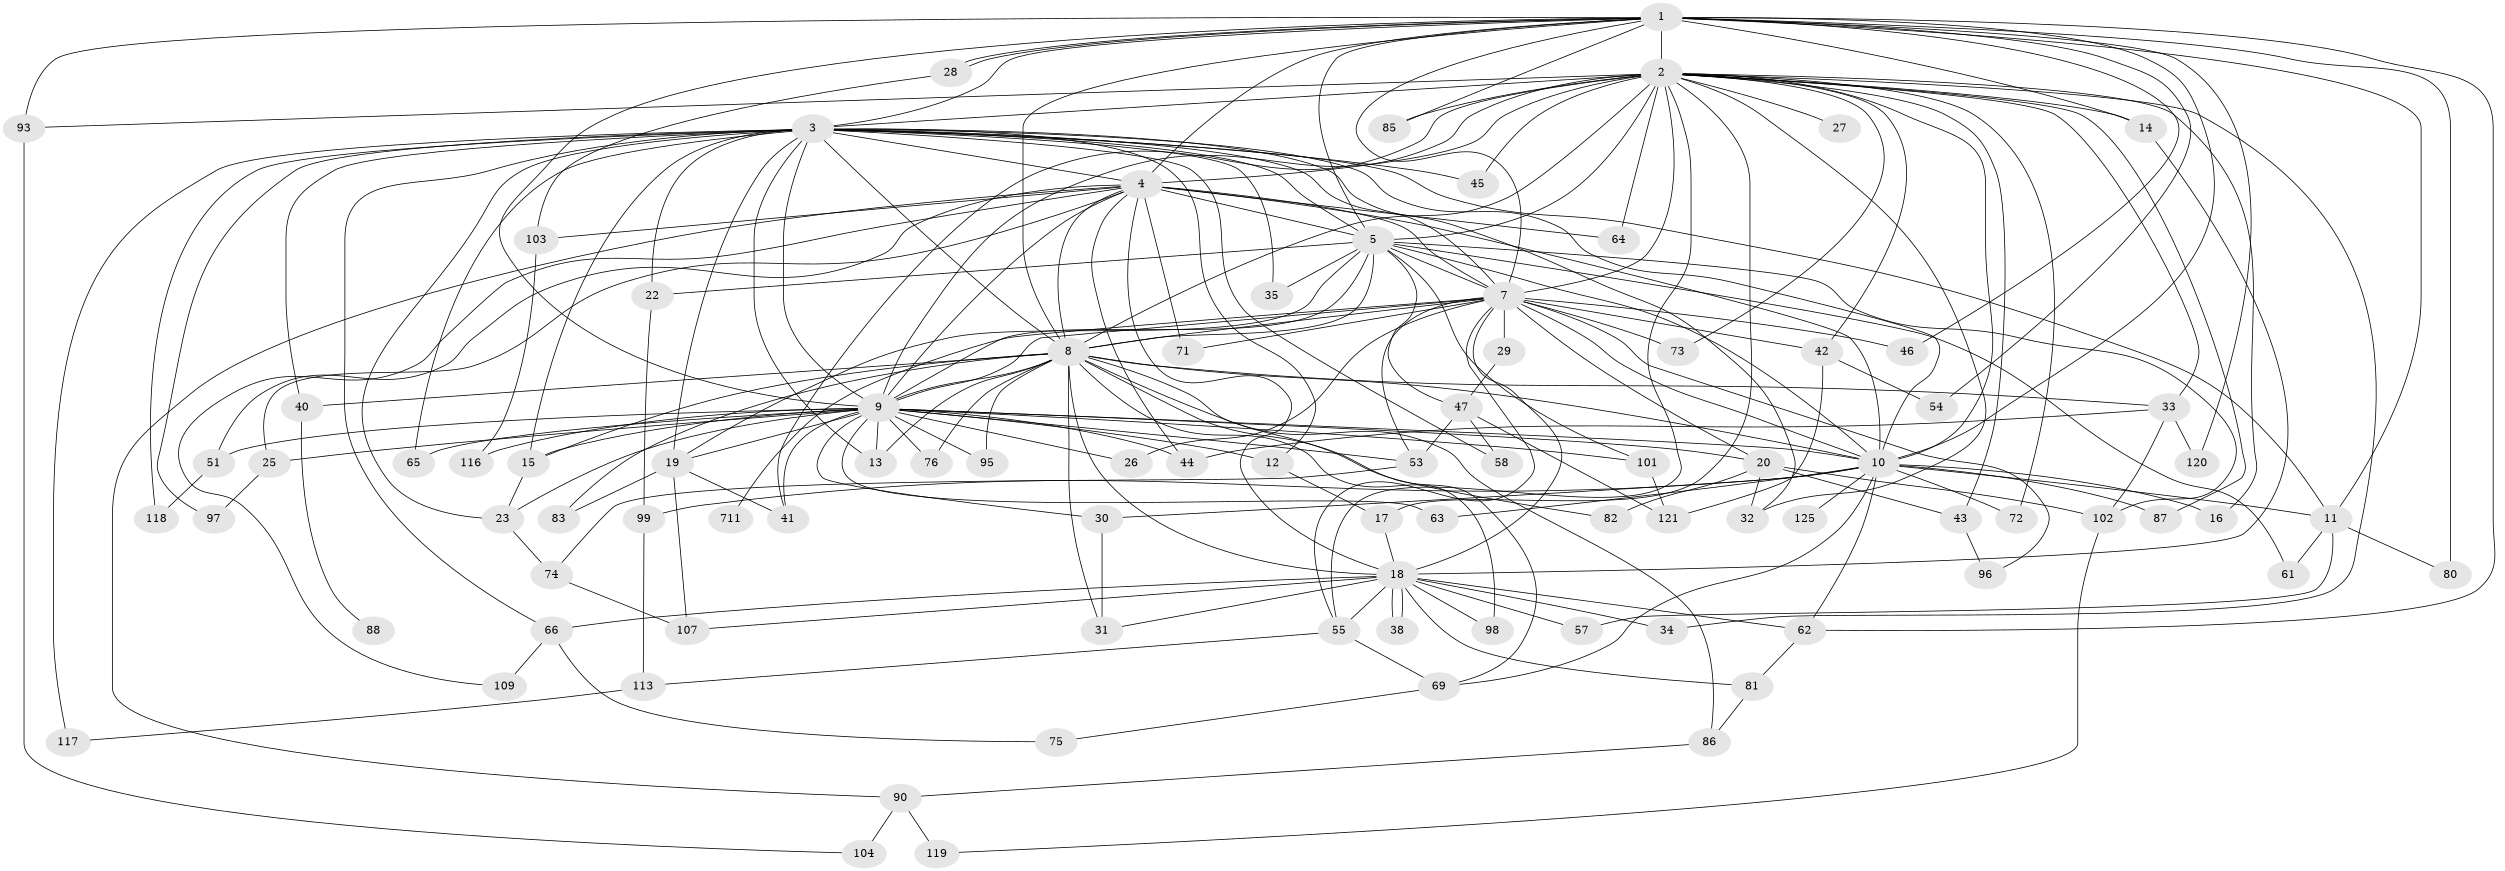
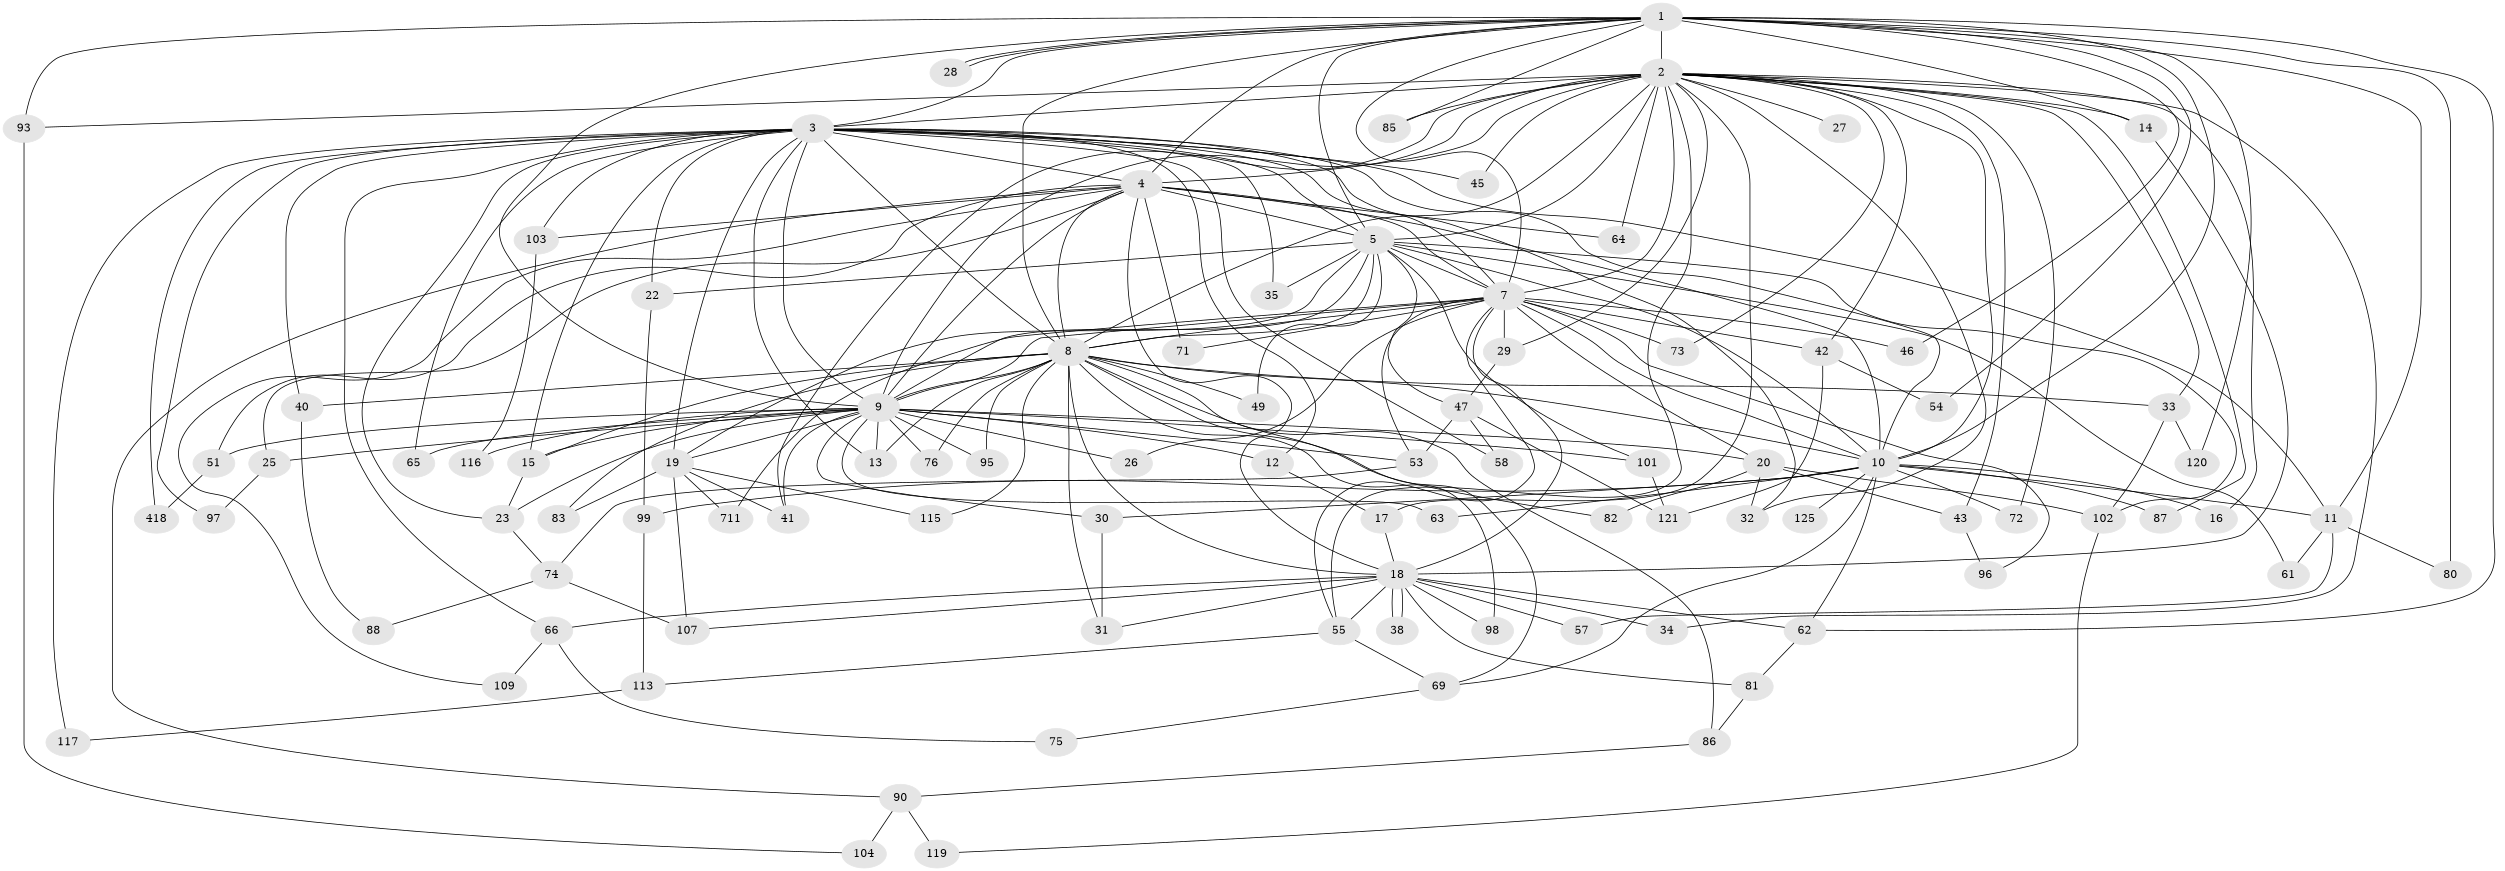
edge "28" -- "103": now "3" -- "103"
edge "2" -- "29": added
node "49": added
edge "9" -- "10": removed
node "44": removed
edge "19" -- "711": added
node "118": label "118" -> "418"
node "115": added
edge "74" -- "88": added
